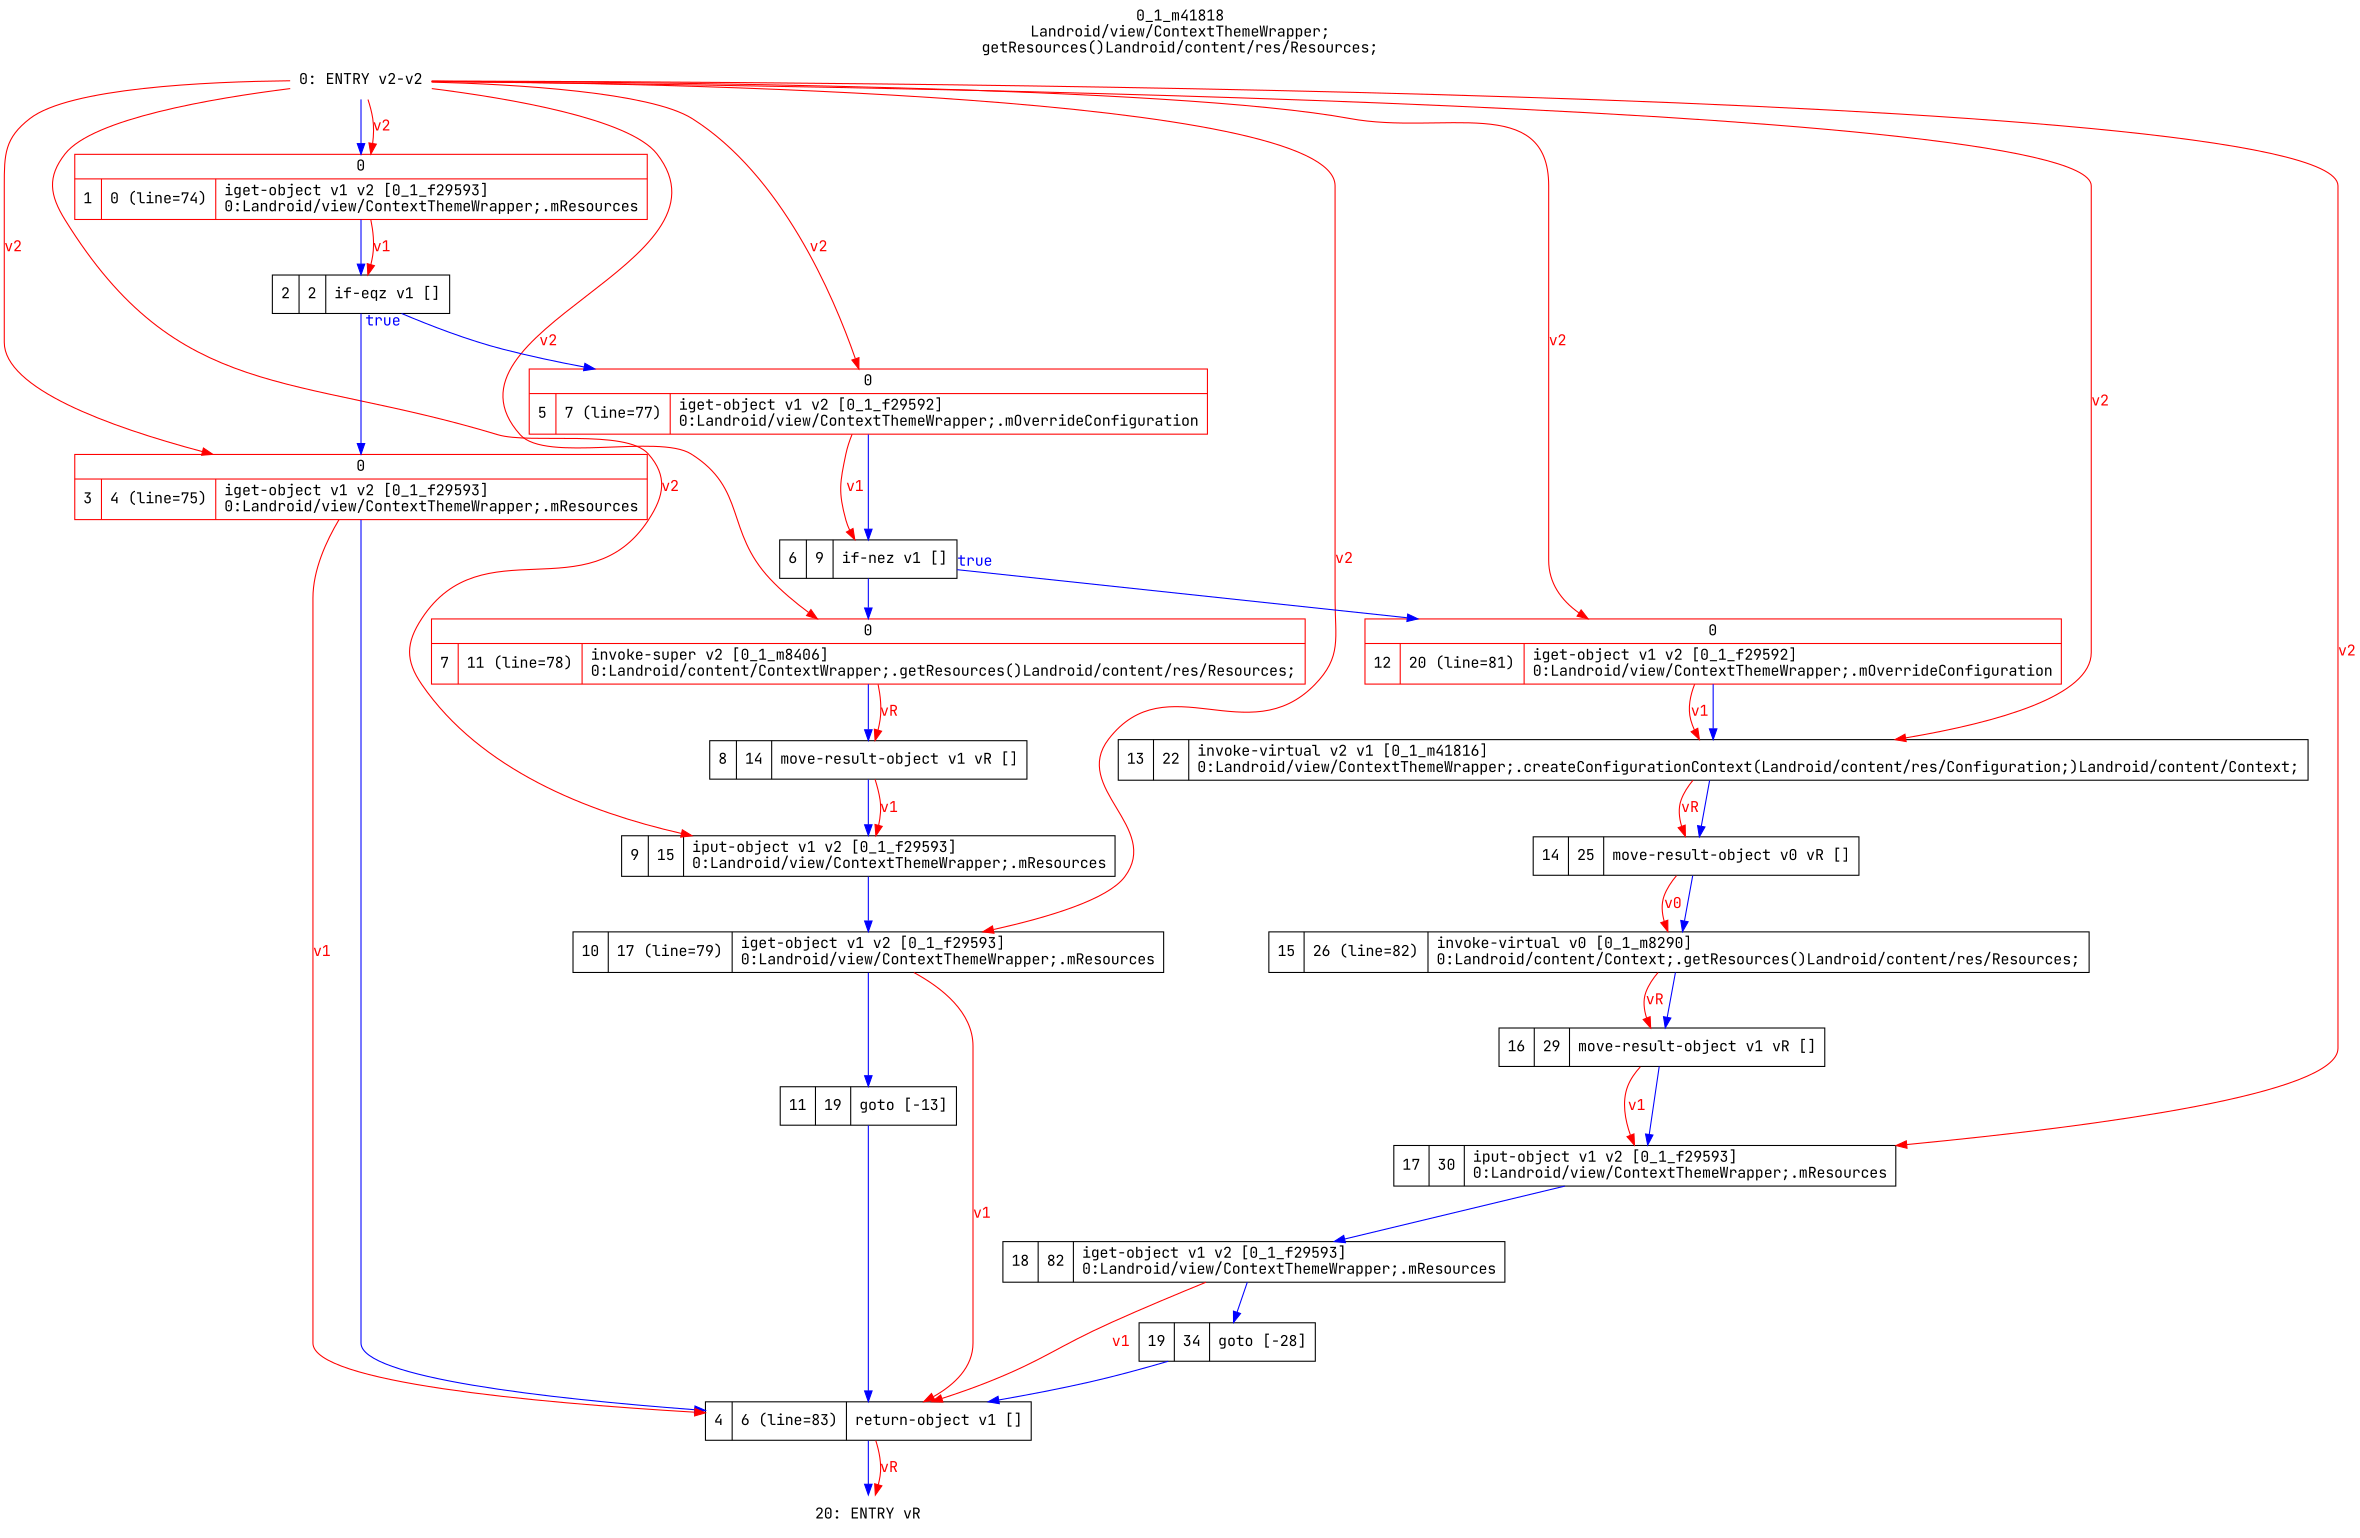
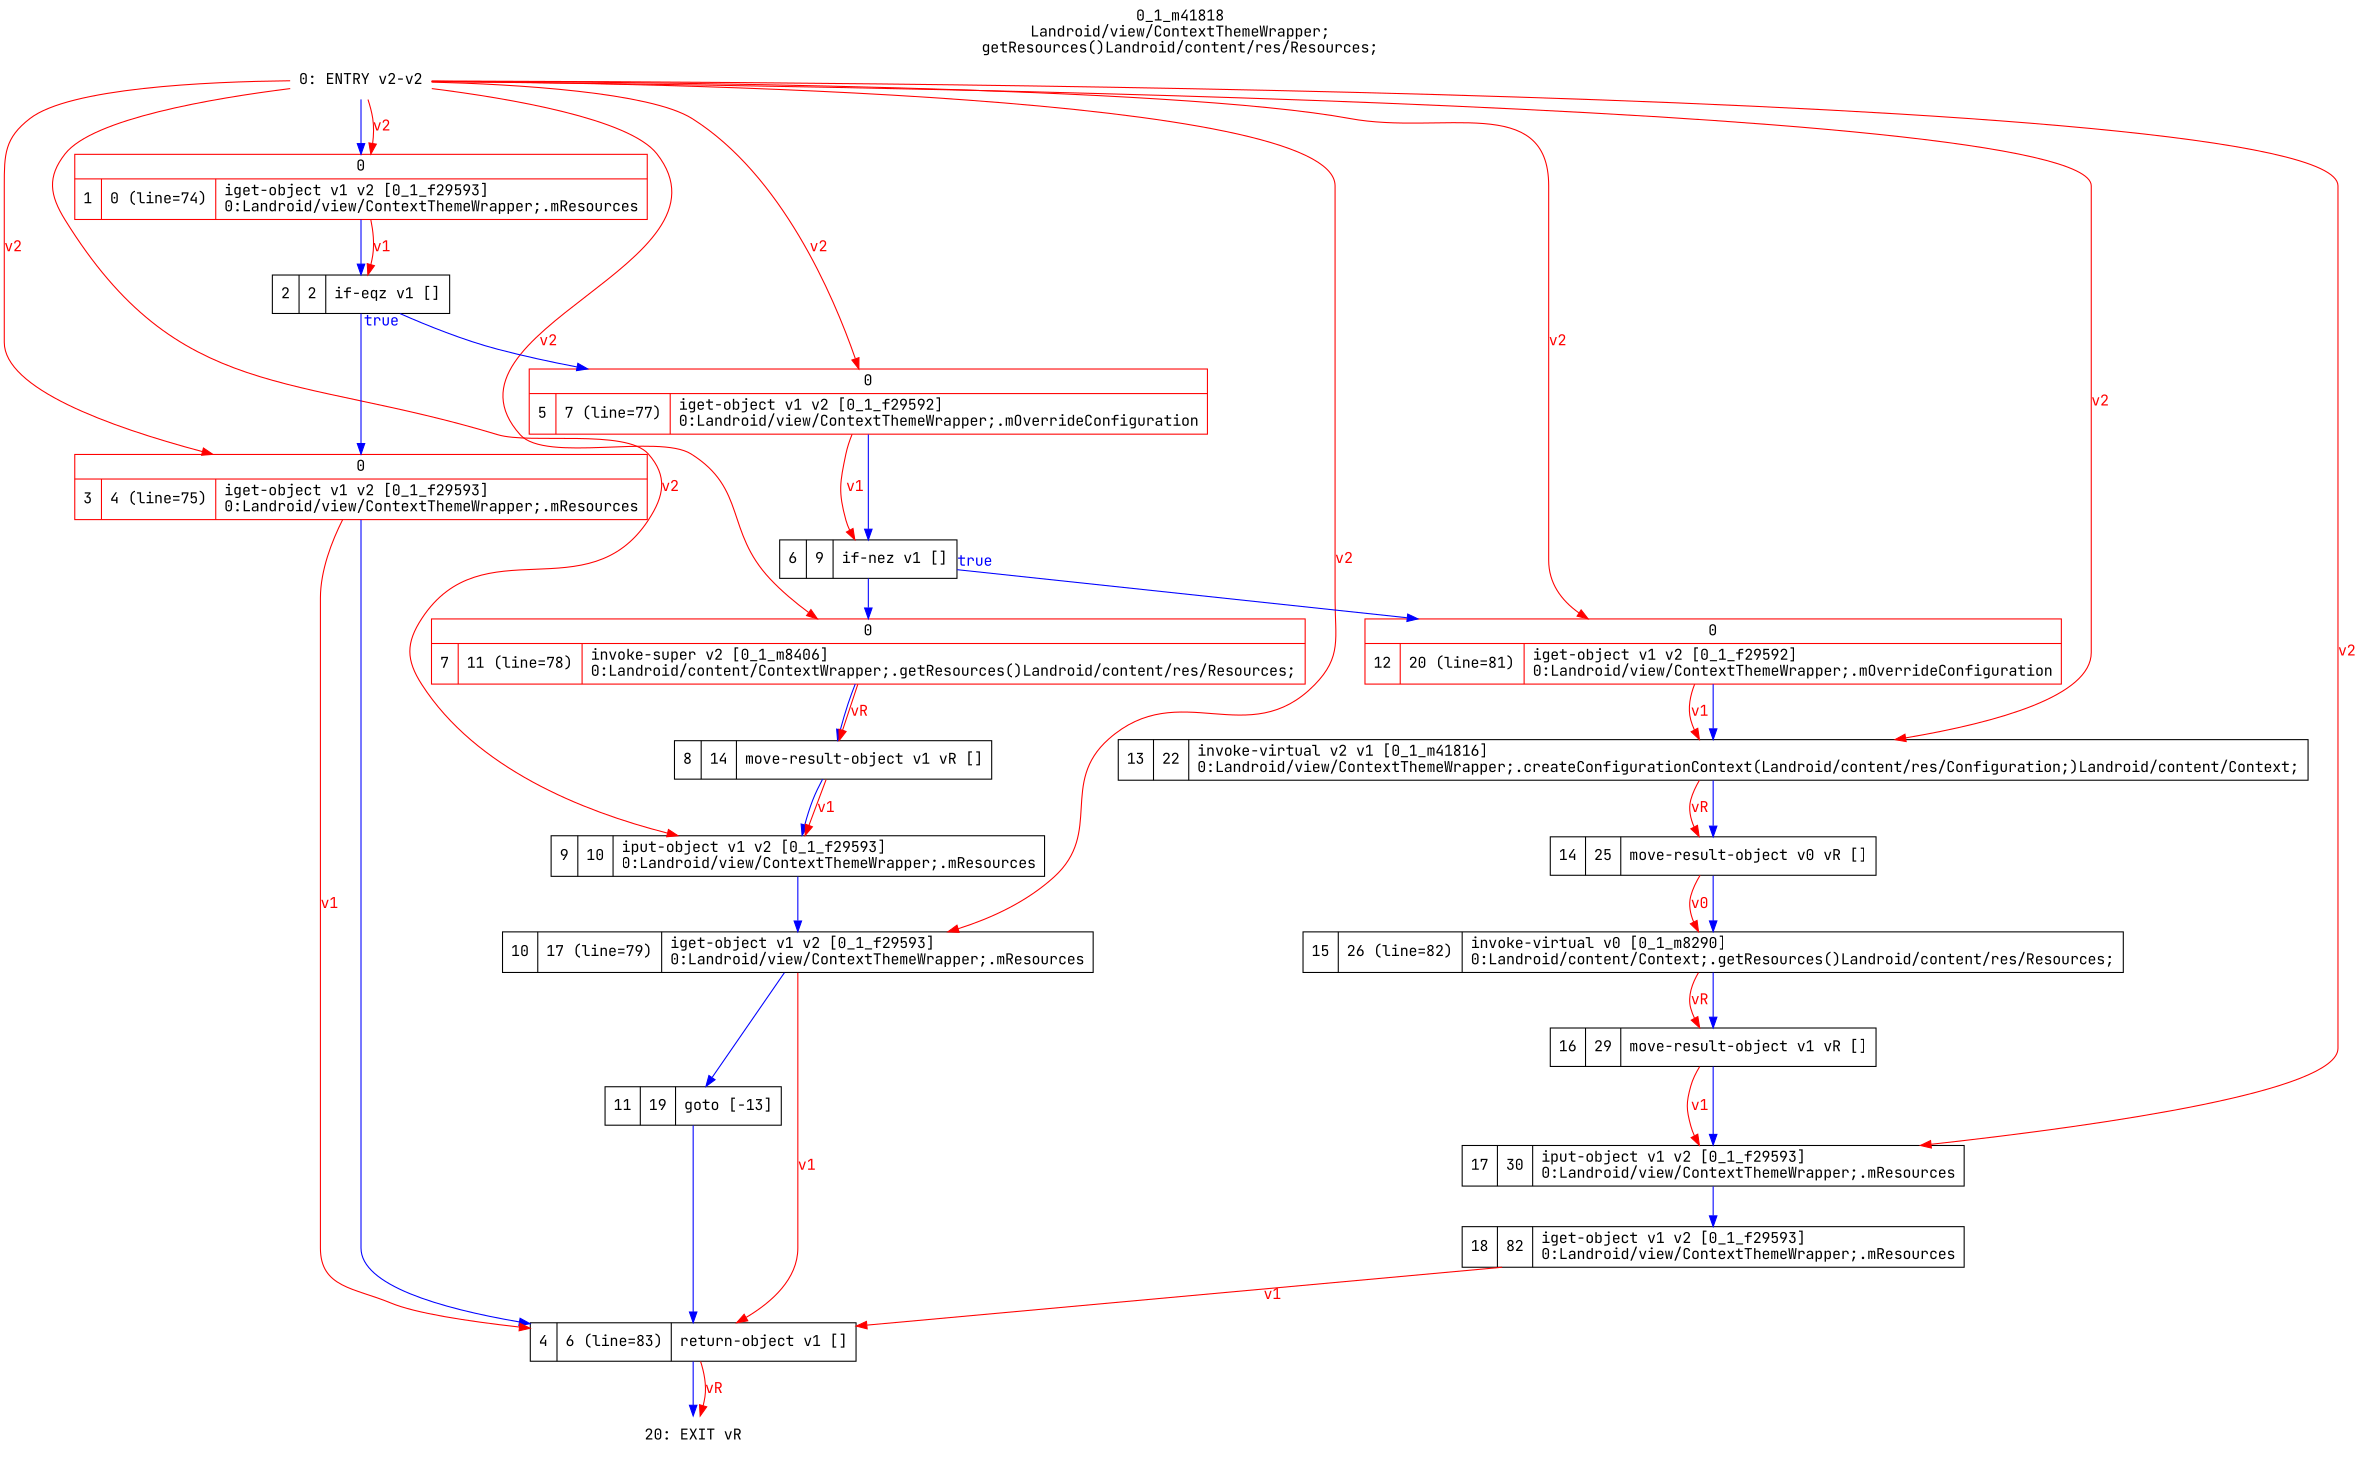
node "9": text "15" -> "10"
node "19": removed
node "20: ENTRY vR": label "20: ENTRY vR" -> "20: EXIT vR"
